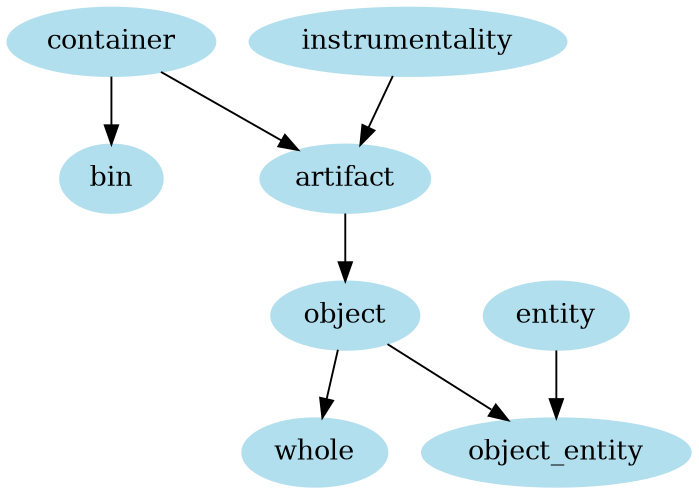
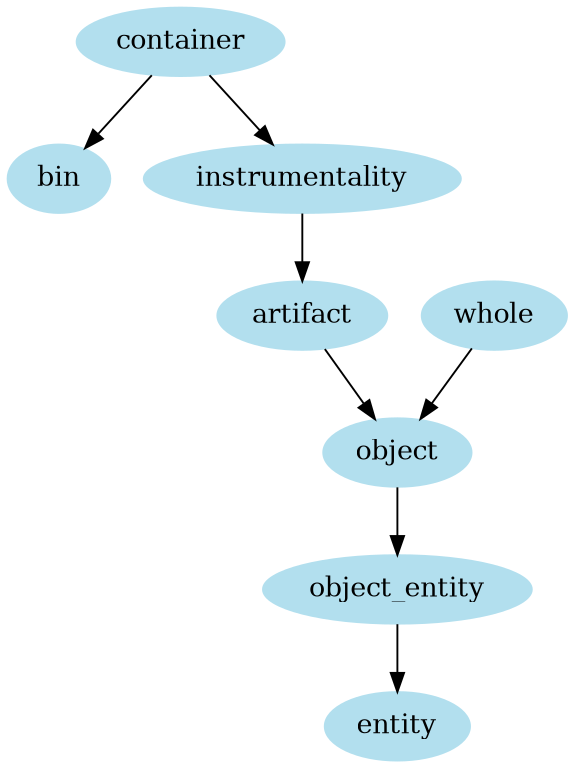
edge "container" -> "artifact": now "container" -> "instrumentality"
edge "object" -> "whole": reversed
edge "entity" -> "object_entity": reversed
